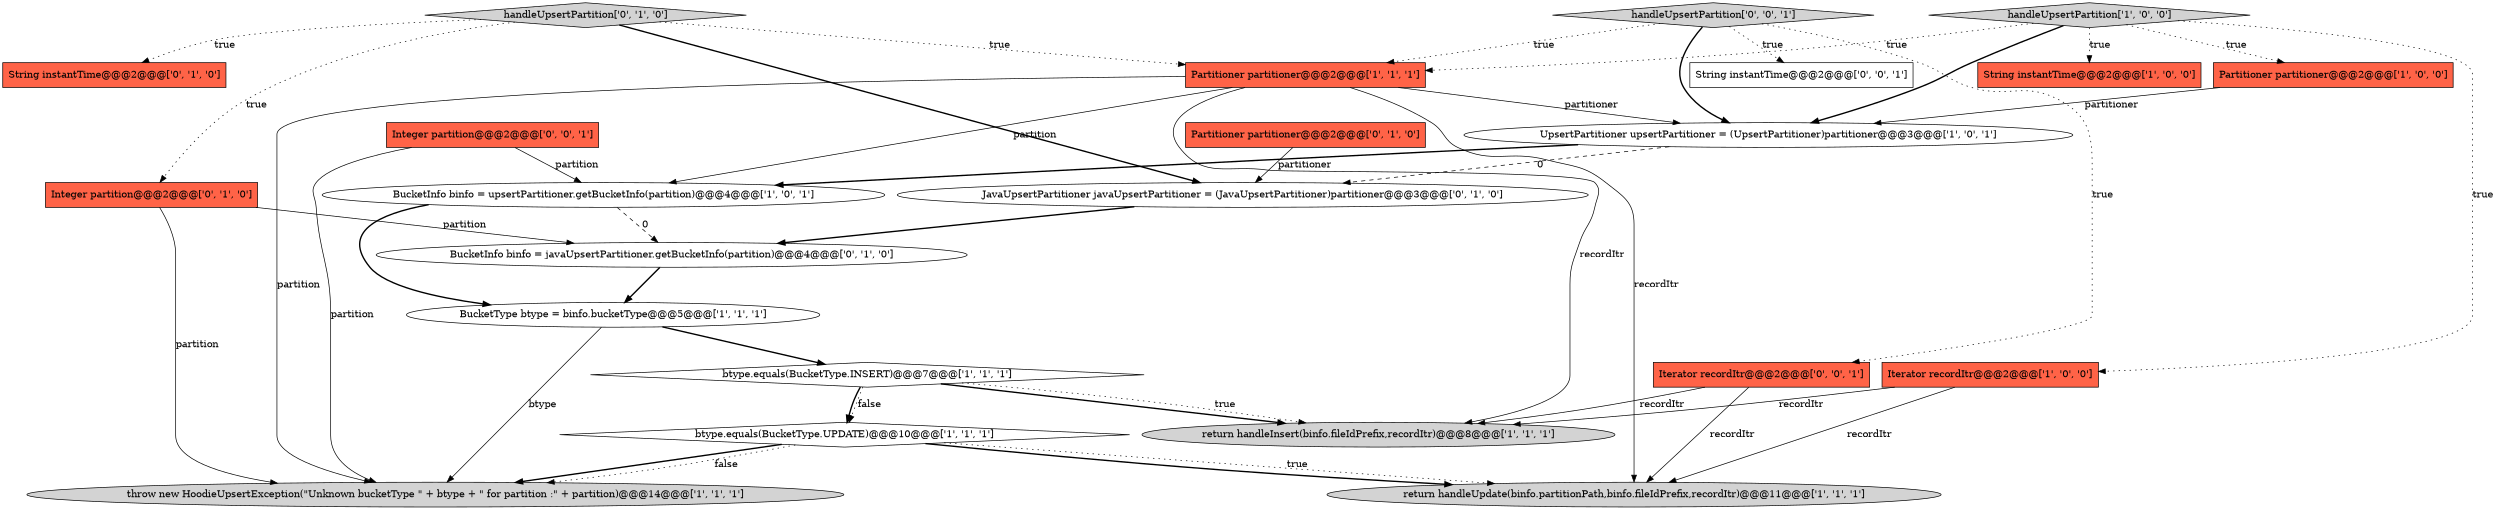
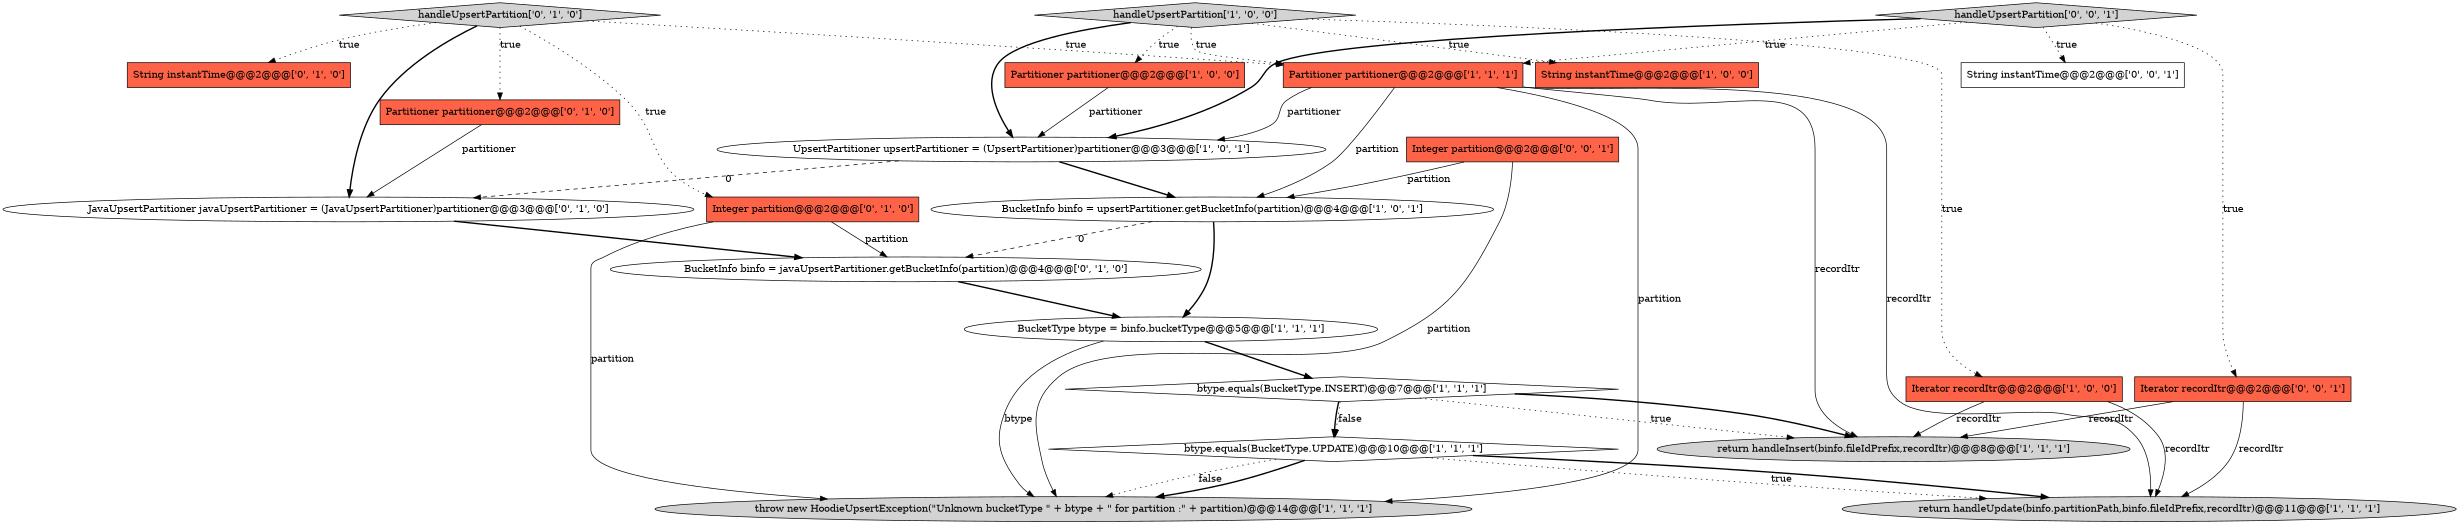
edge "handleUpsertPartition['0', '1', '0']" -> "Partitioner partitioner@@@2@@@['0', '1', '0']": added, label "true"
